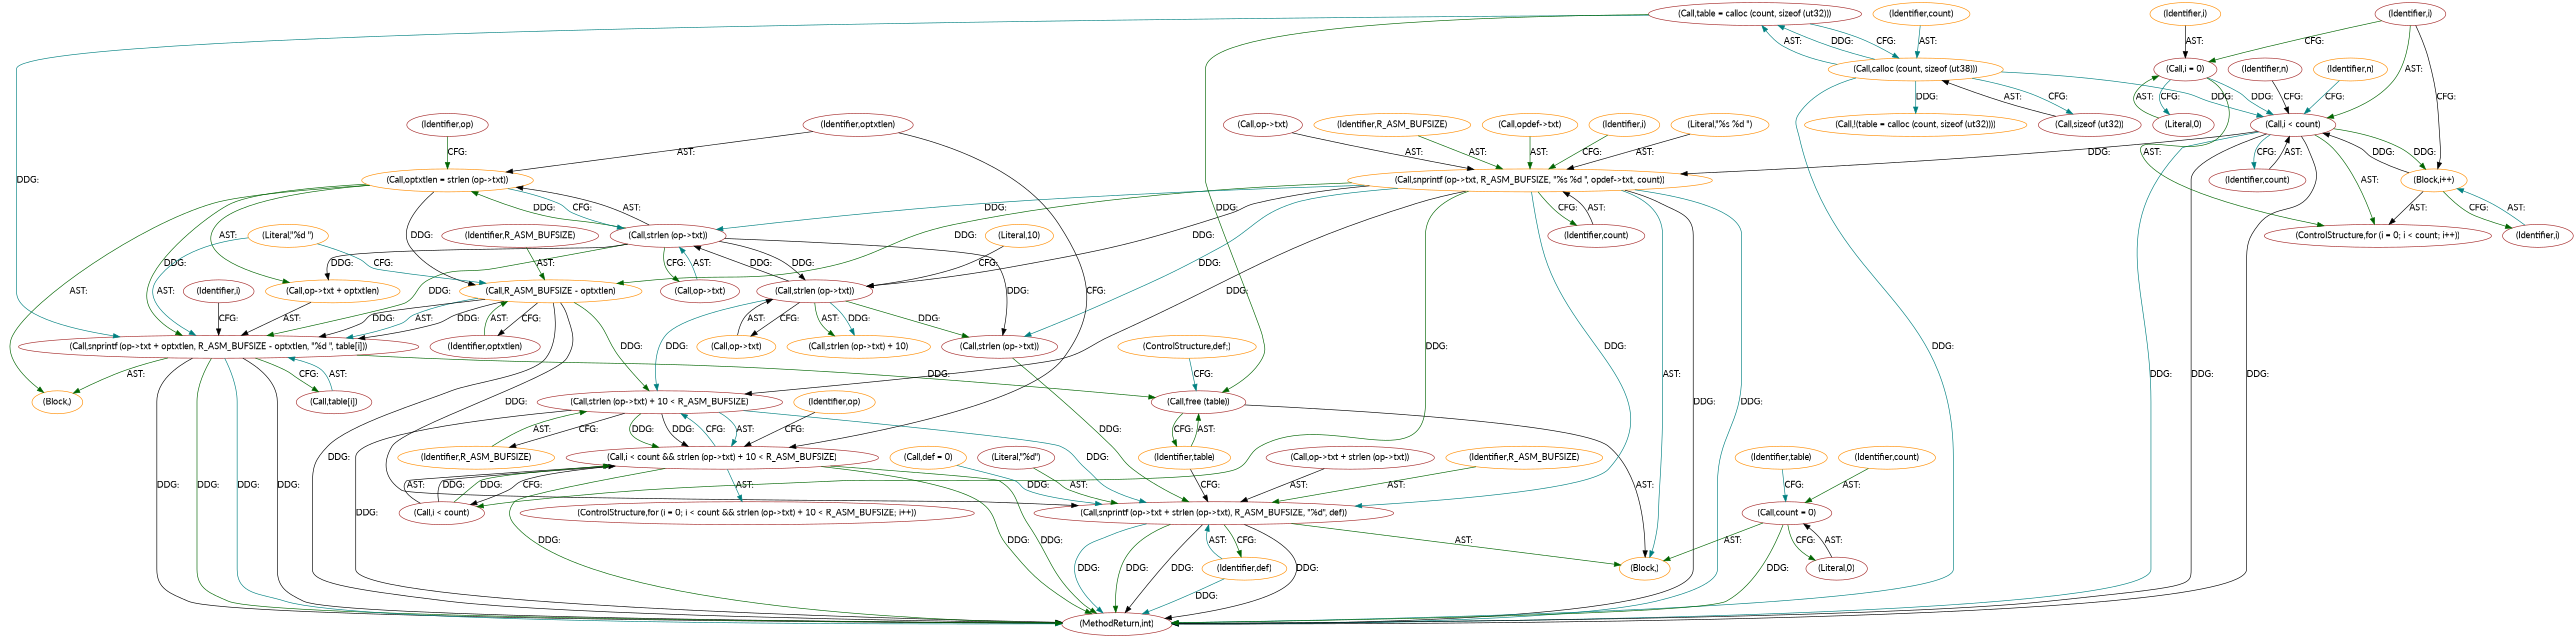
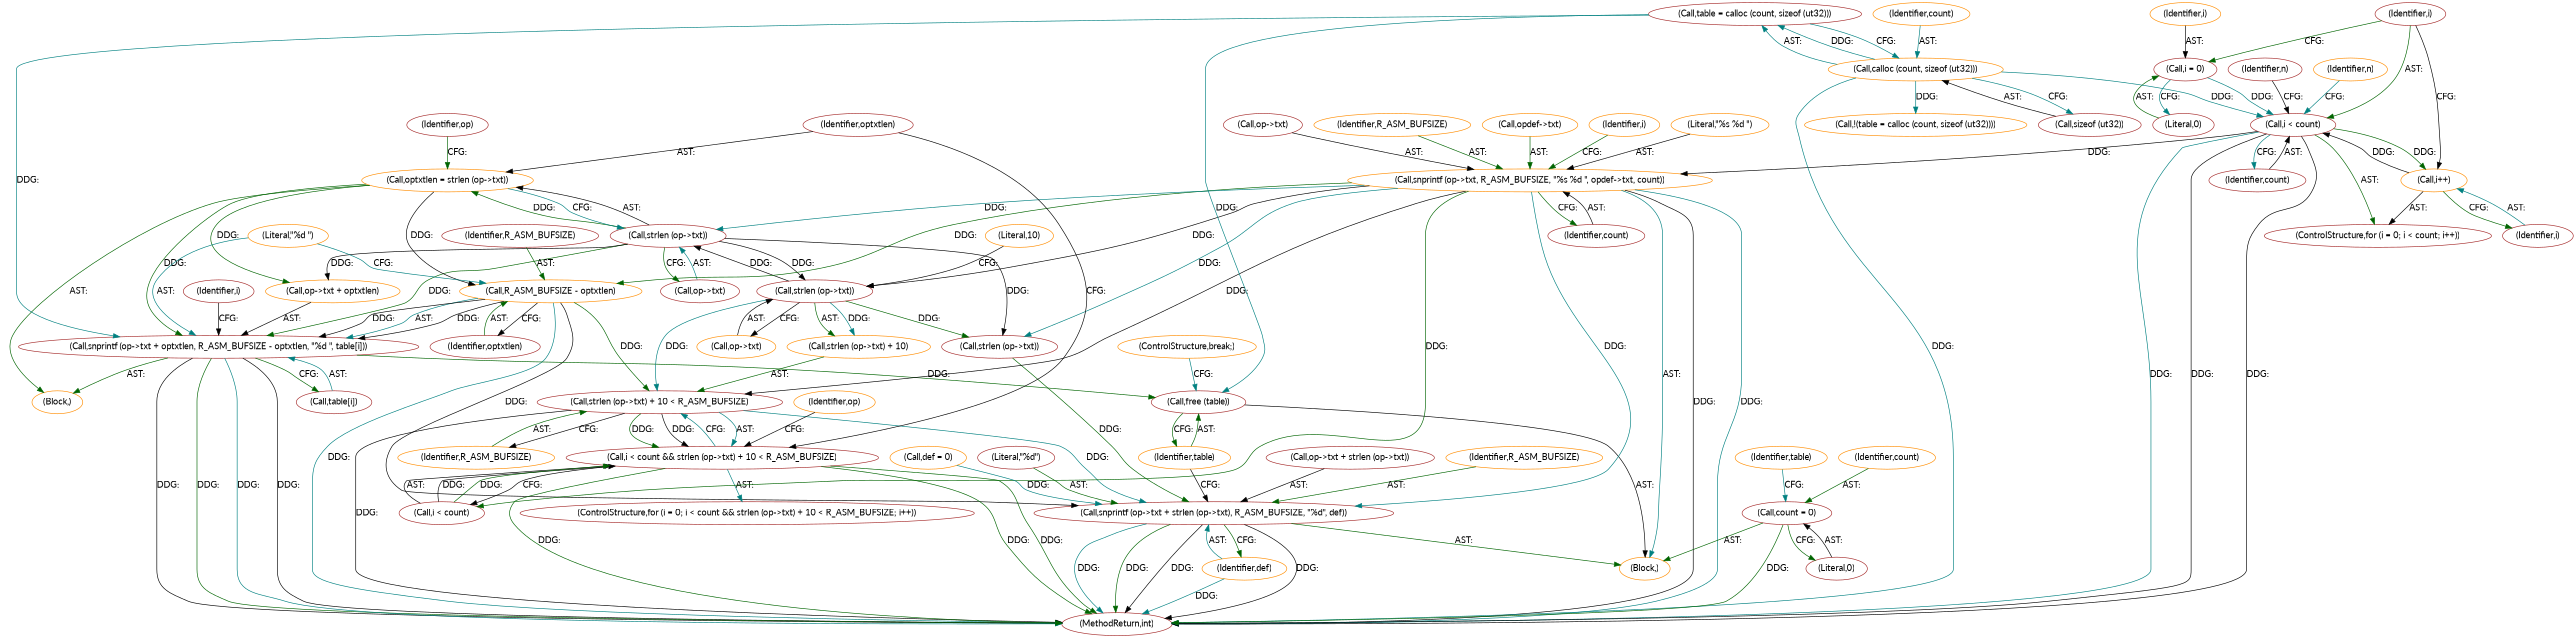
edge "(Call,table = calloc (count, sizeof (ut32)))" -> "(Call,free (table))": color darkgreen -> teal
node "(Call,calloc (count, sizeof (ut38)))": label "(Call,calloc (count, sizeof (ut38)))" -> "(Call,calloc (count, sizeof (ut32)))"
edge "(Call,i = 0)" -> "(ControlStructure,for (i = 0; i < count; i++))": removed, label "AST:"
node "(Block,i++)": label "(Block,i++)" -> "(Call,i++)"
edge "(Call,optxtlen = strlen (op->txt))" -> "(Call,op->txt + optxtlen)": label "AST: " -> "DDG: "
node "(ControlStructure,def;)": label "(ControlStructure,def;)" -> "(ControlStructure,break;)"
edge "(Call,strlen (op->txt) + 10)" -> "(Call,strlen (op->txt) + 10 < R_ASM_BUFSIZE)": added, label "AST:"
edge "(Call,R_ASM_BUFSIZE - optxtlen)" -> "(MethodReturn,int)": color black -> teal
